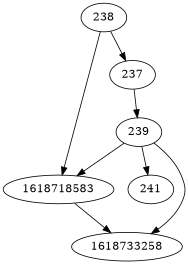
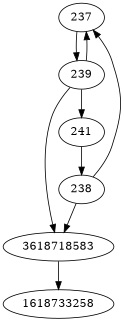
edge "241" -> "238": added
edge "239" -> "1618733258": now "239" -> "237"
node "1618718583": label "1618718583" -> "3618718583"
